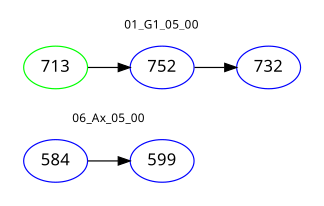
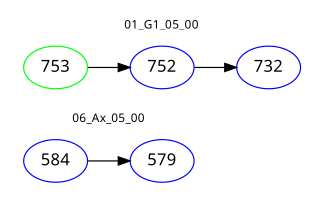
node "713": label "713" -> "753"
node "599": label "599" -> "579"
